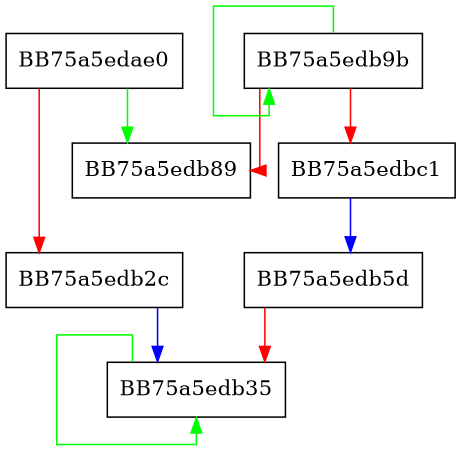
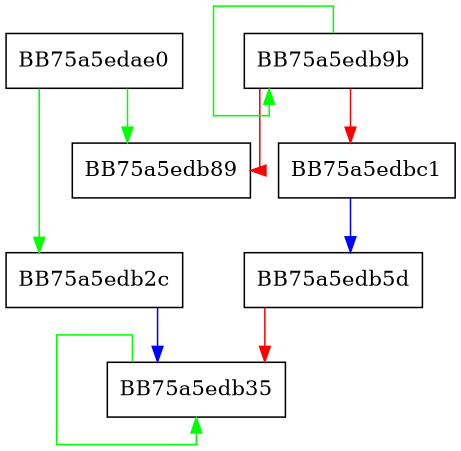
edge "BB75a5edae0" -> "BB75a5edb2c": color red -> green
